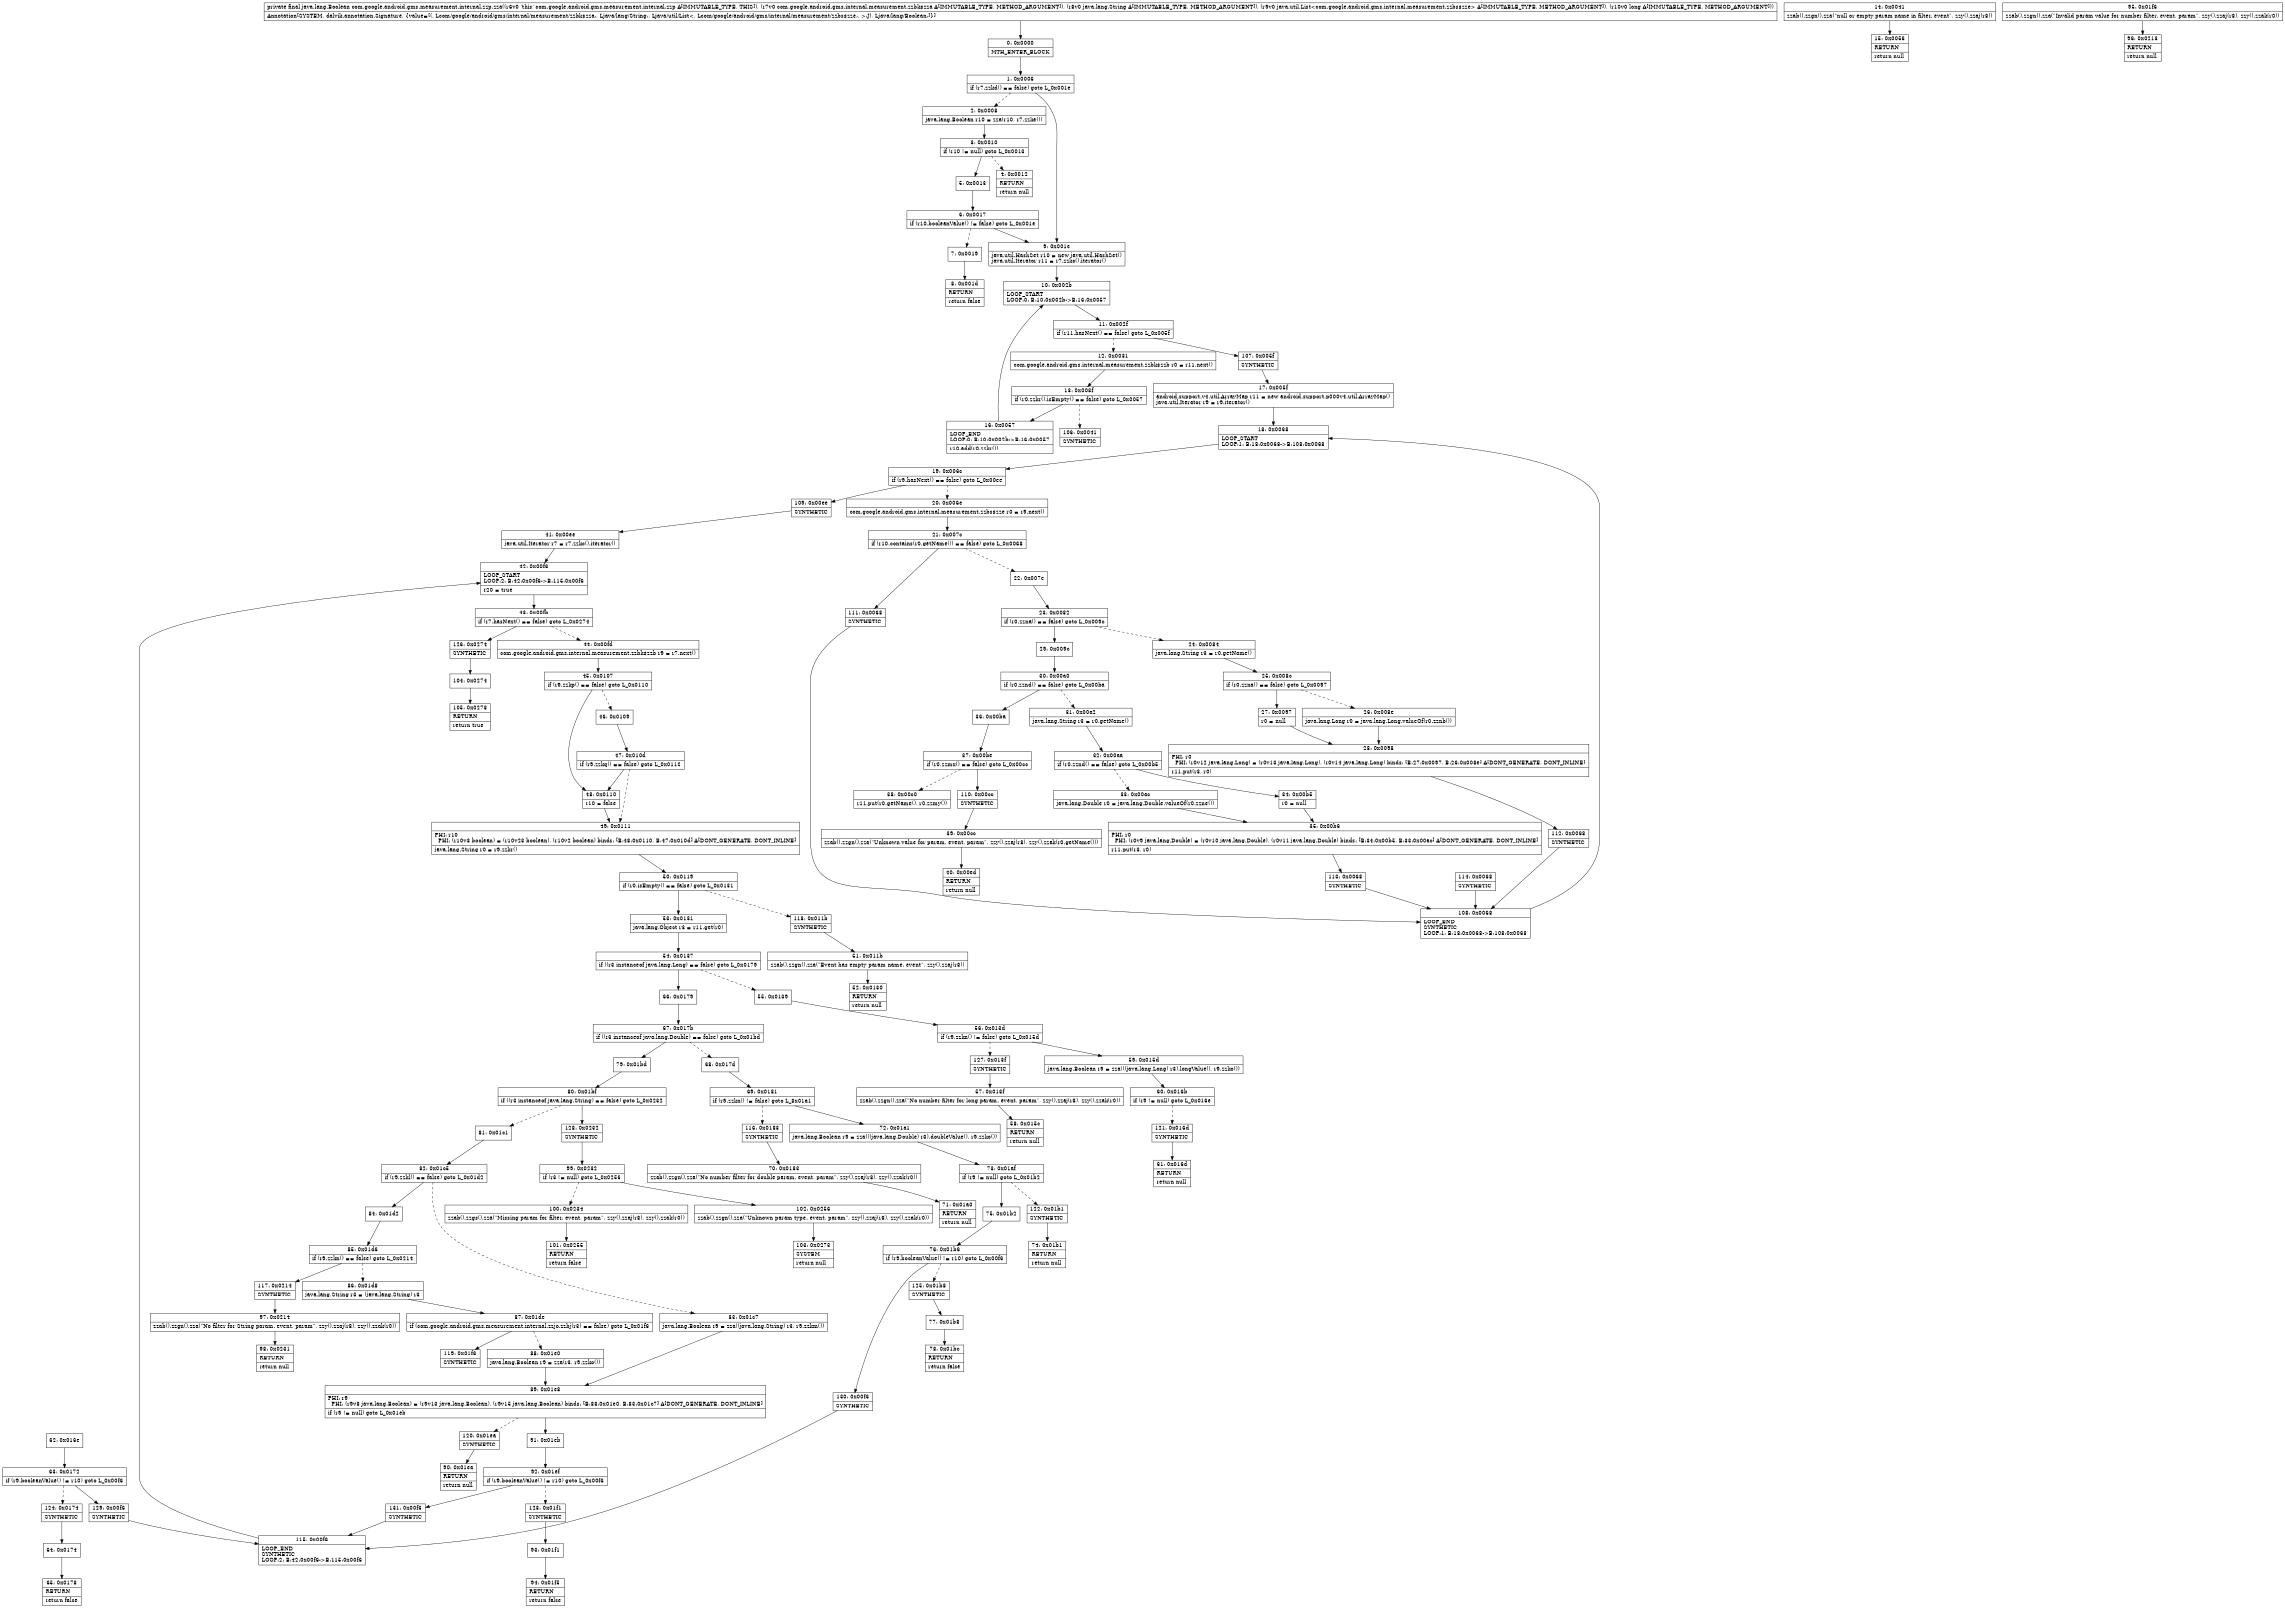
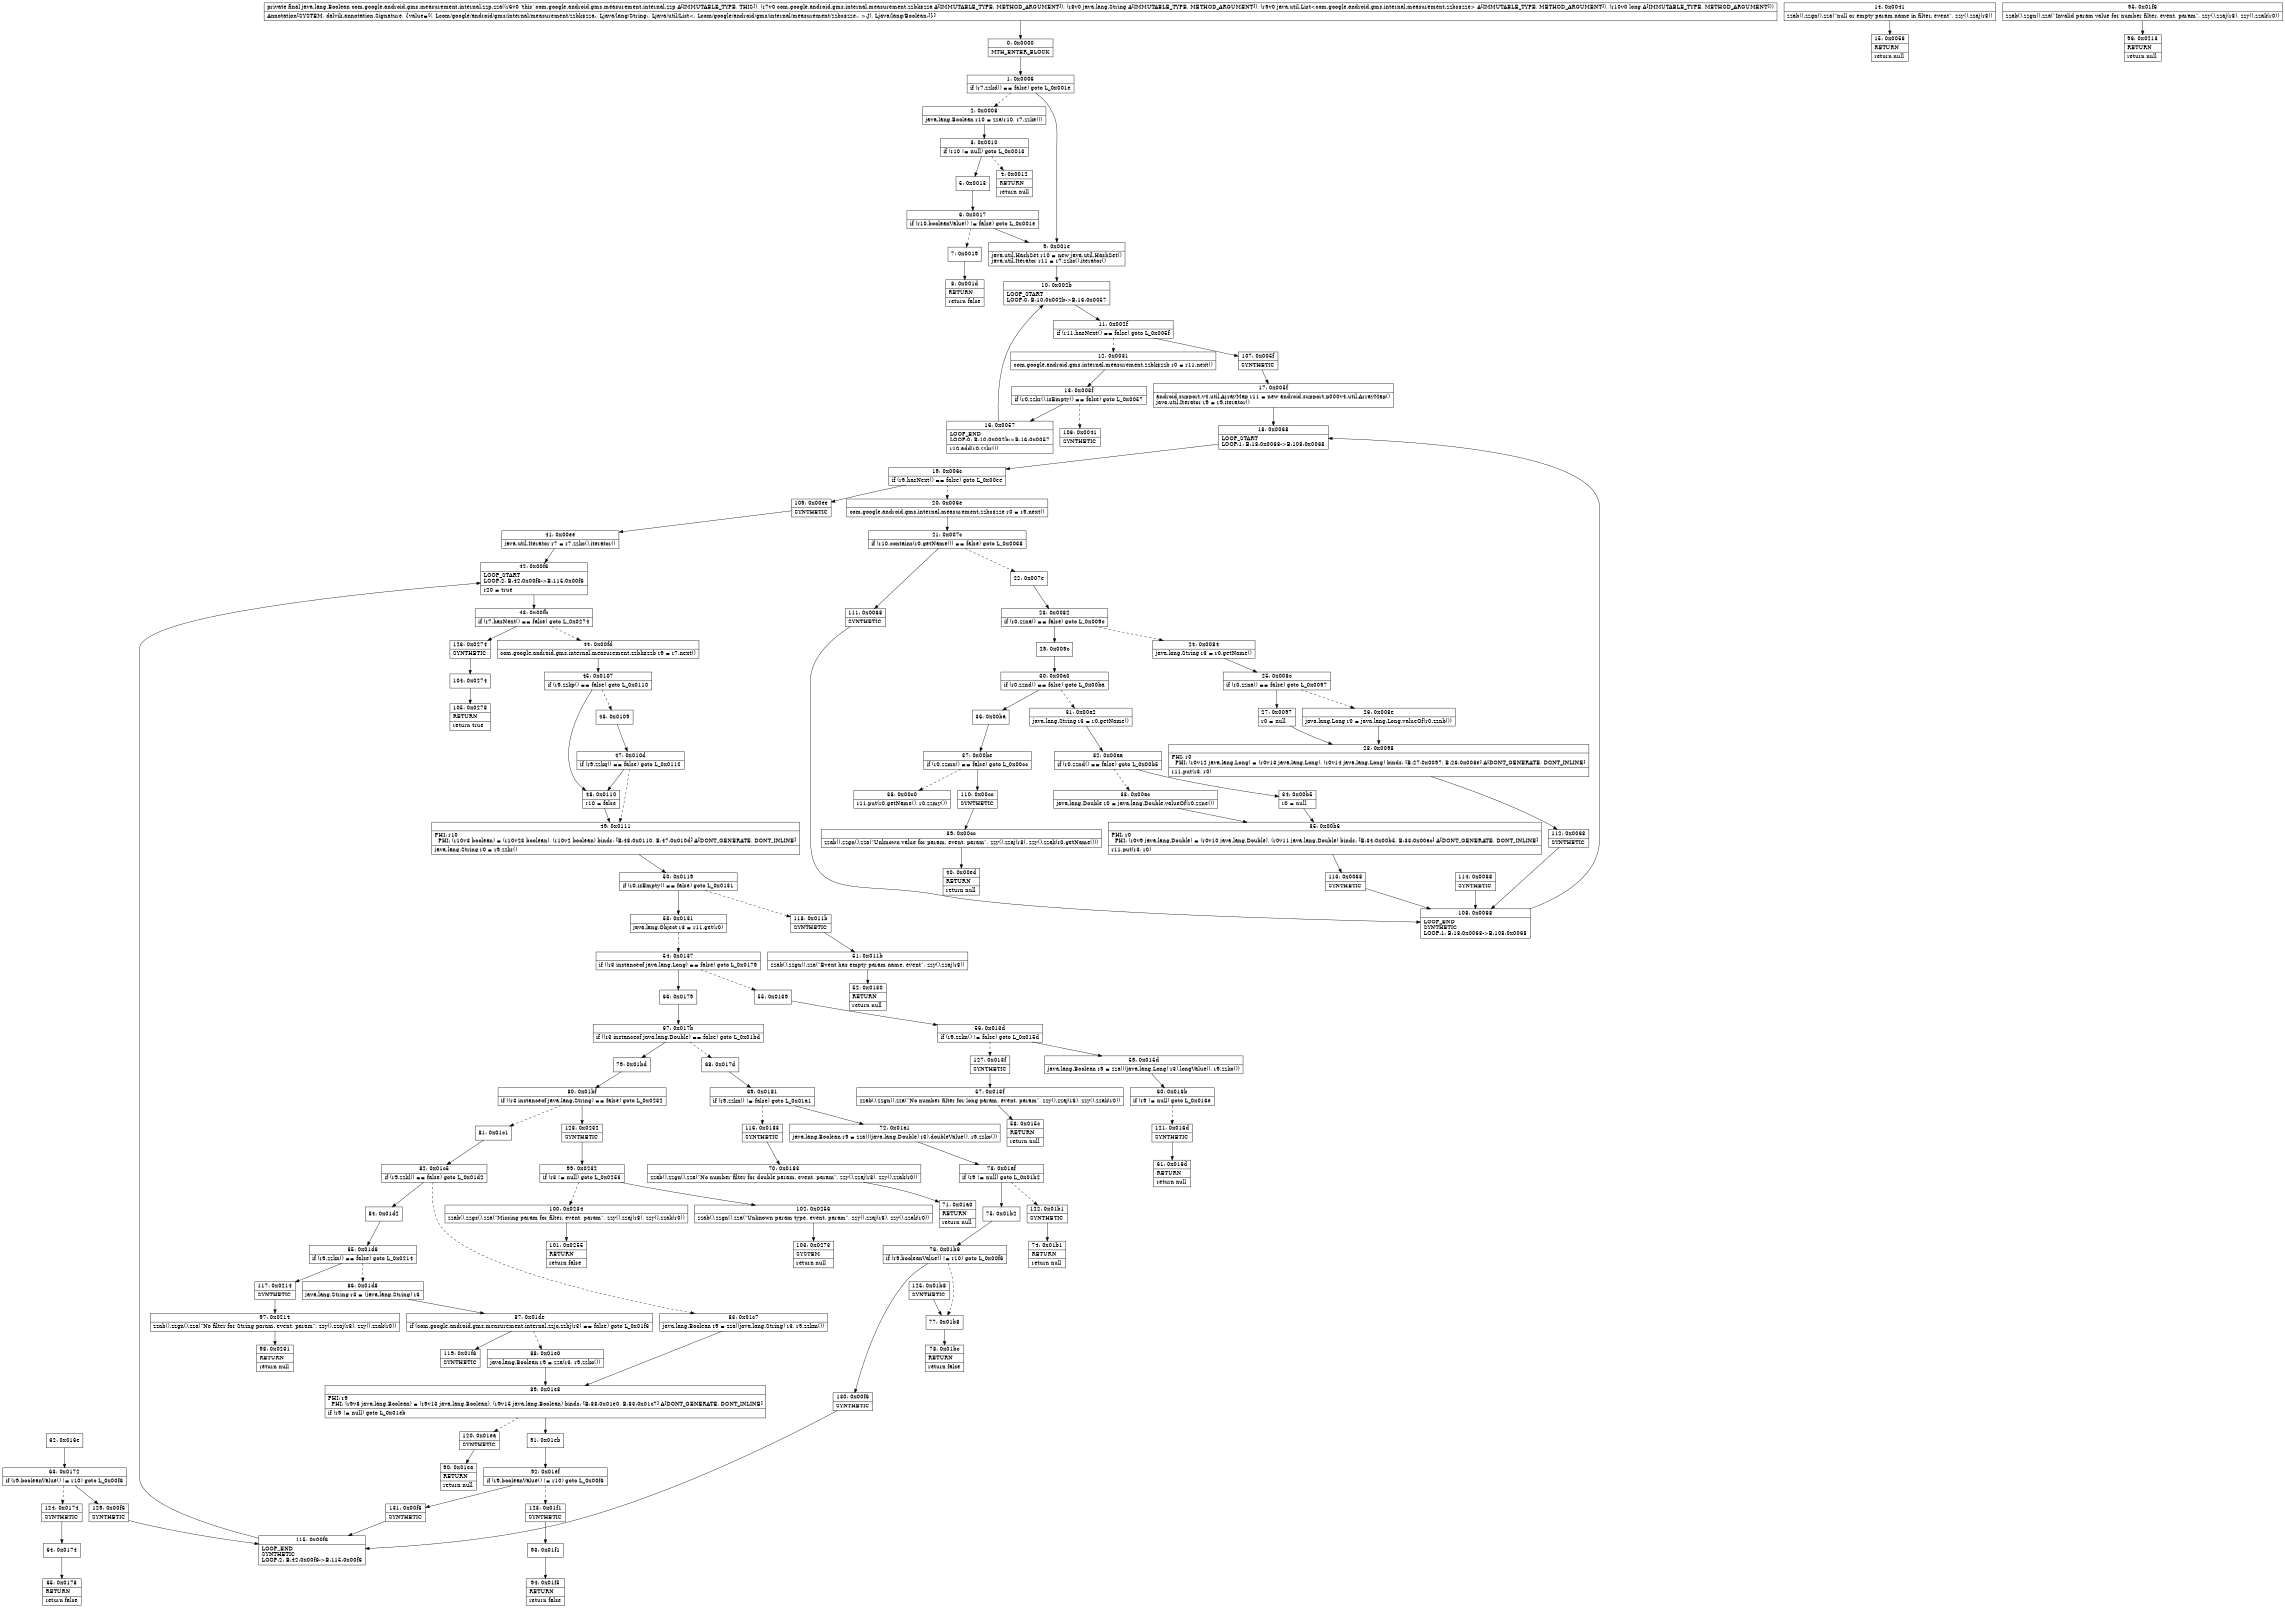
edge "53: 0x0131" -> "54: 0x0137": style solid -> dashed
node "69: 0x0181": text "if (r9.zzkn() != false) goto L_8x01a1" -> "if (r9.zzkn() != false) goto L_0x01a1"
edge "76: 0x01b6" -> "125: 0x01b8": now "76: 0x01b6" -> "77: 0x01b8"
